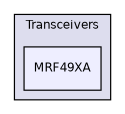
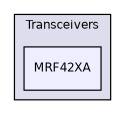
node "MRF49XA": label "MRF49XA" -> "MRF42XA"
